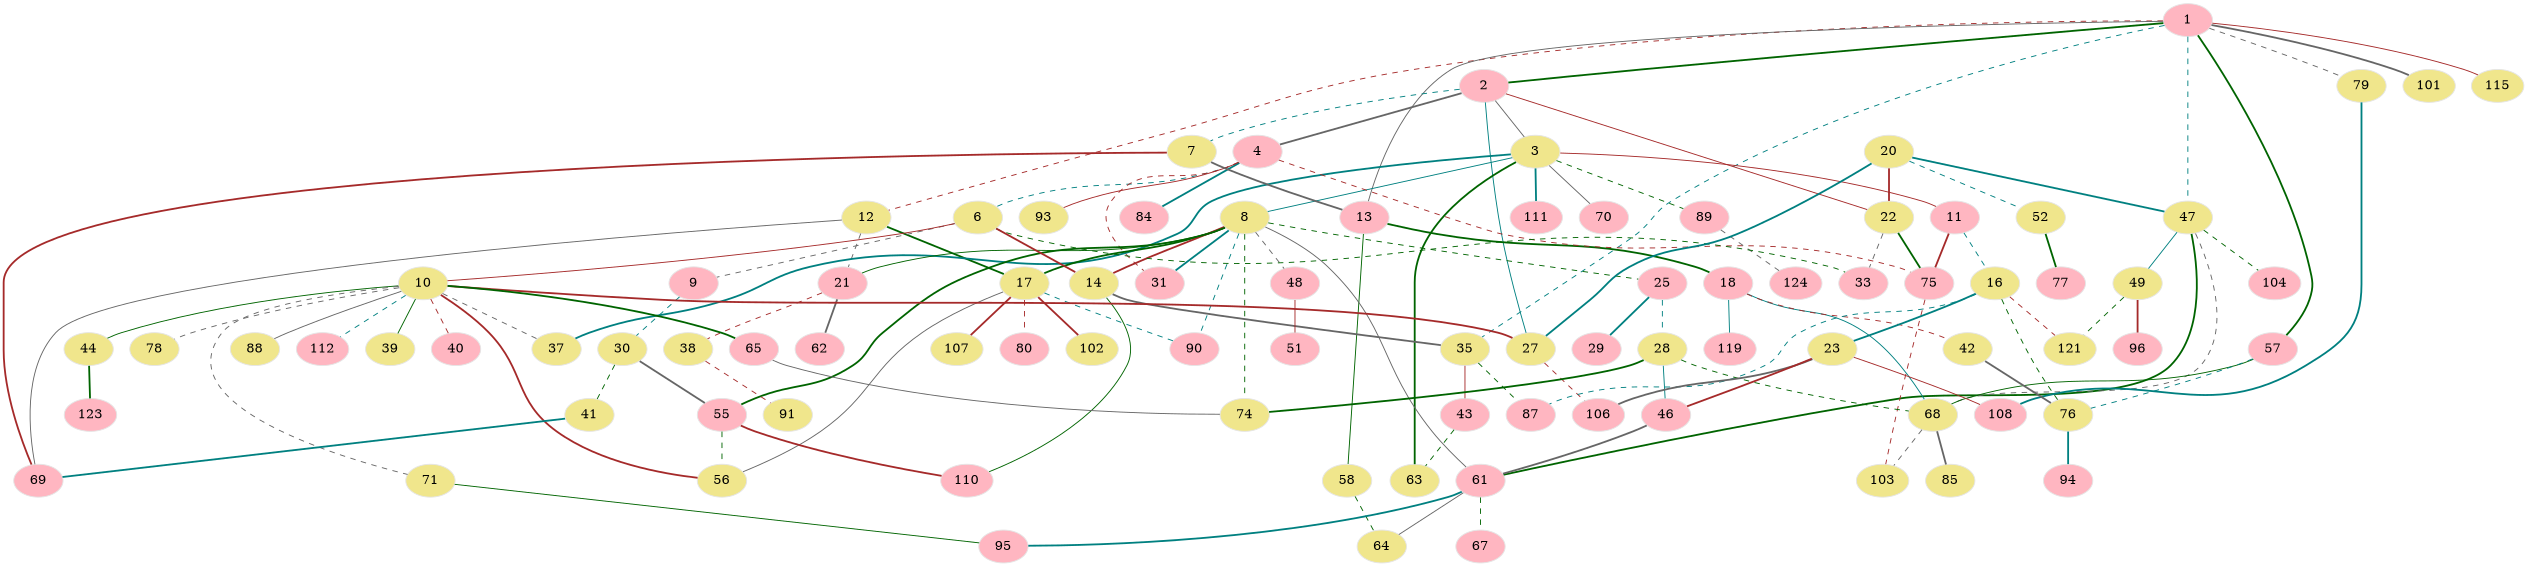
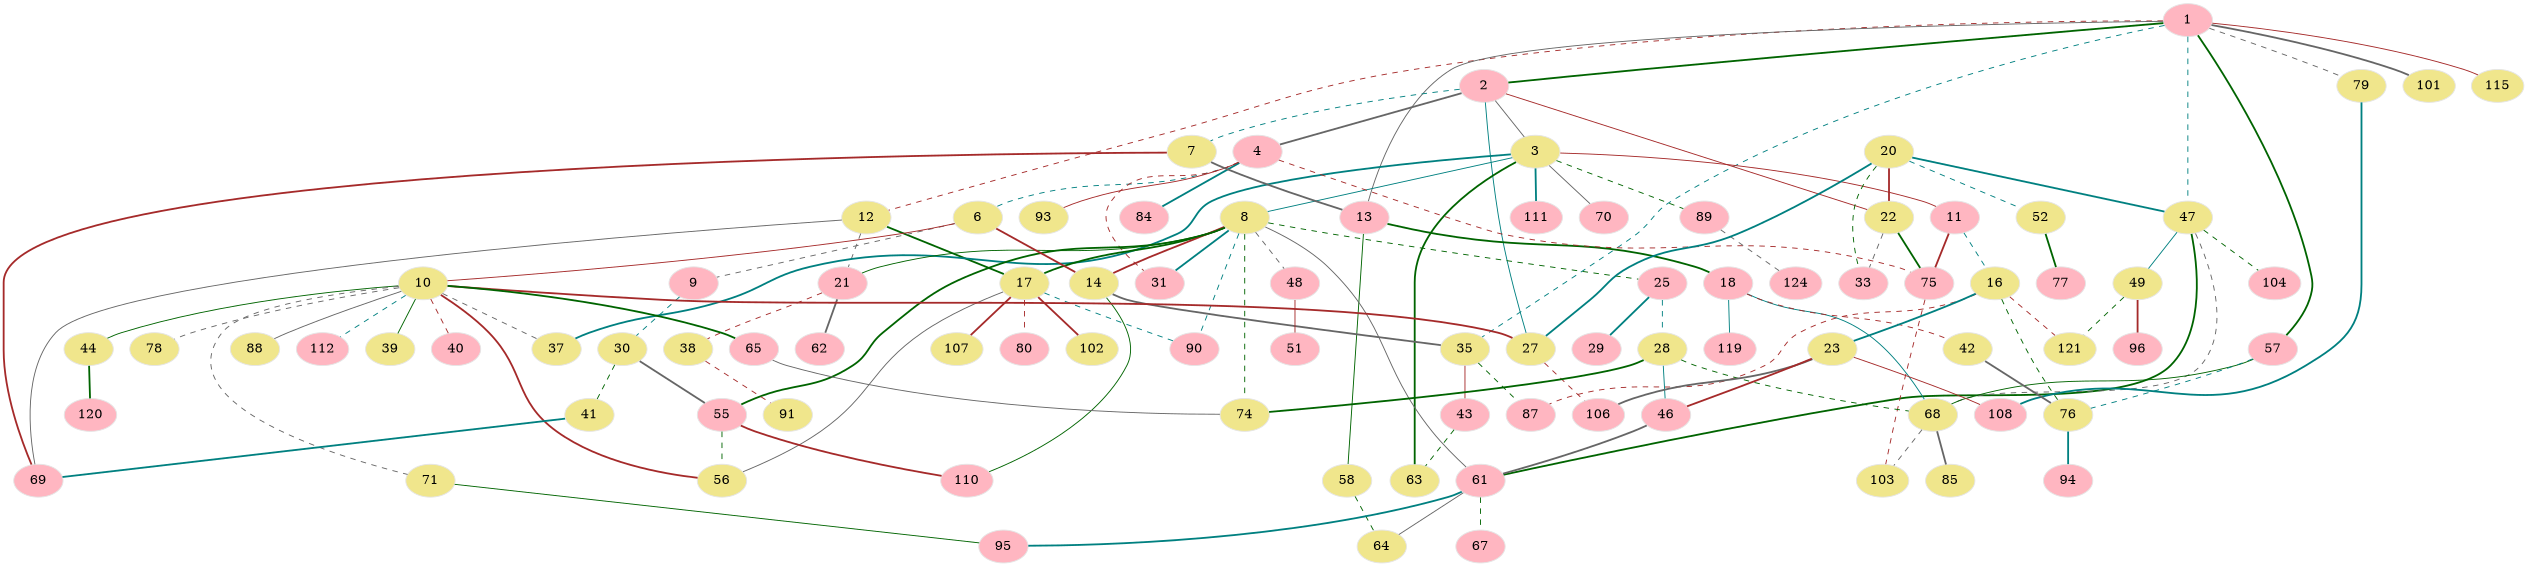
edge "6" -- "33": now "20" -- "33"
edge "16" -- "87": color teal -> brown
node "123": label "123" -> "120"
